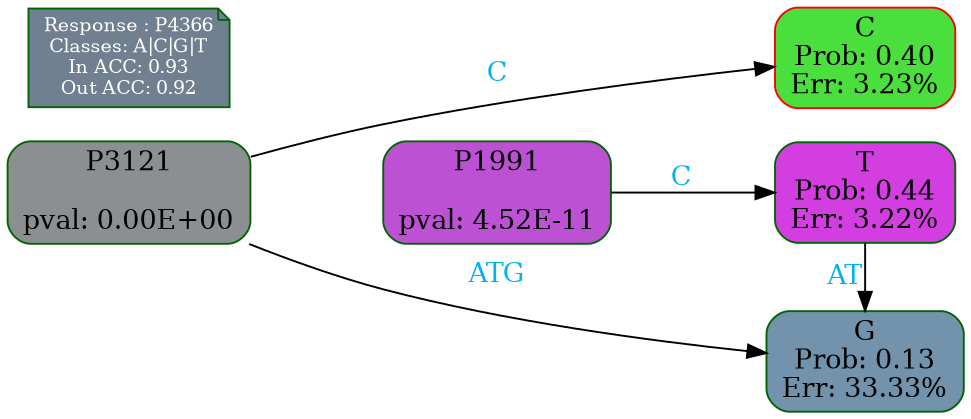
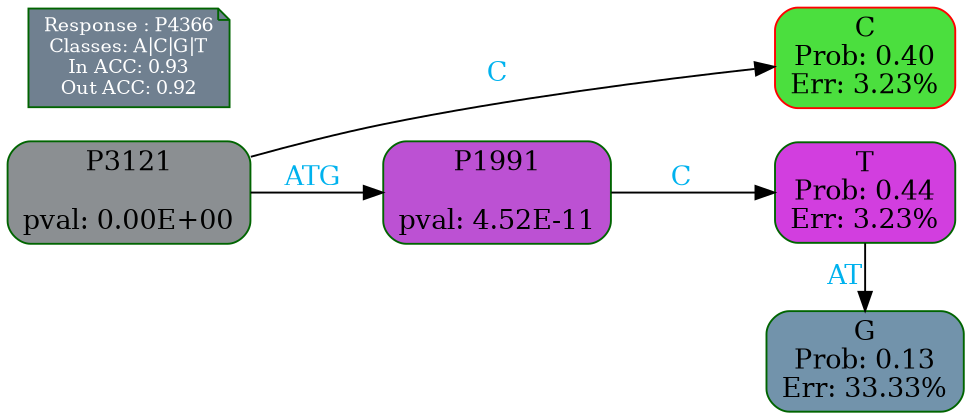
node "T Prob: 0.44 Err: 3.22%": label "T Prob: 0.44 Err: 3.22%" -> "T Prob: 0.44 Err: 3.23%"
edge "P3121 pval: 0.00E+00" -> "G Prob: 0.13 Err: 33.33%": now "P3121 pval: 0.00E+00" -> "P1991 pval: 4.52E-11"
